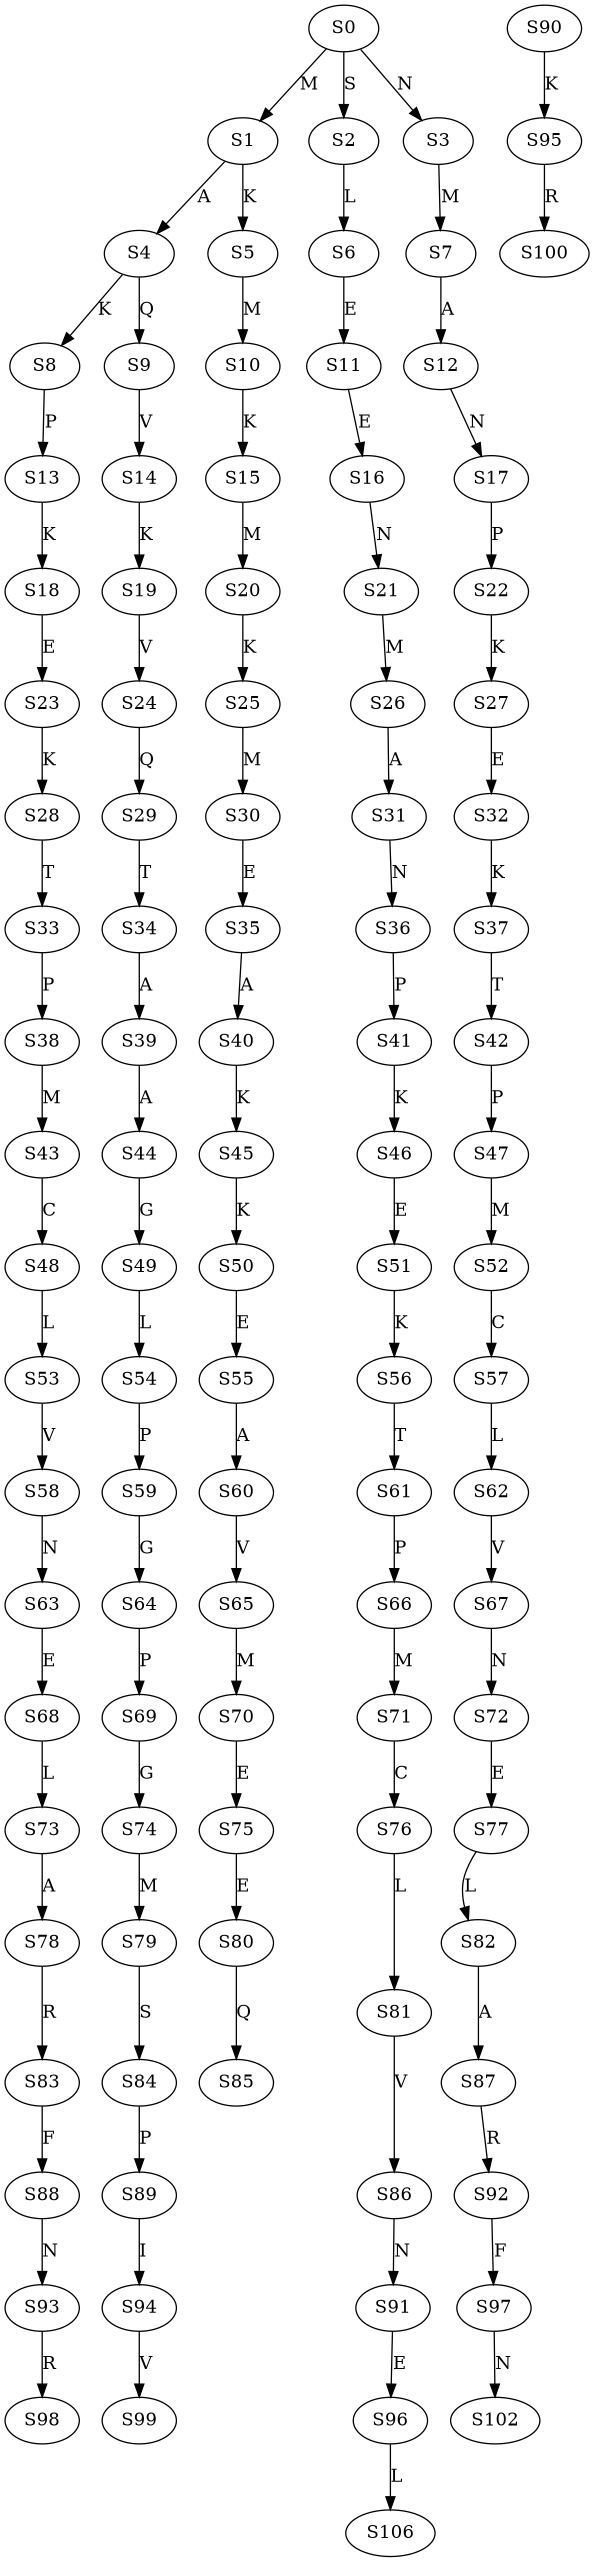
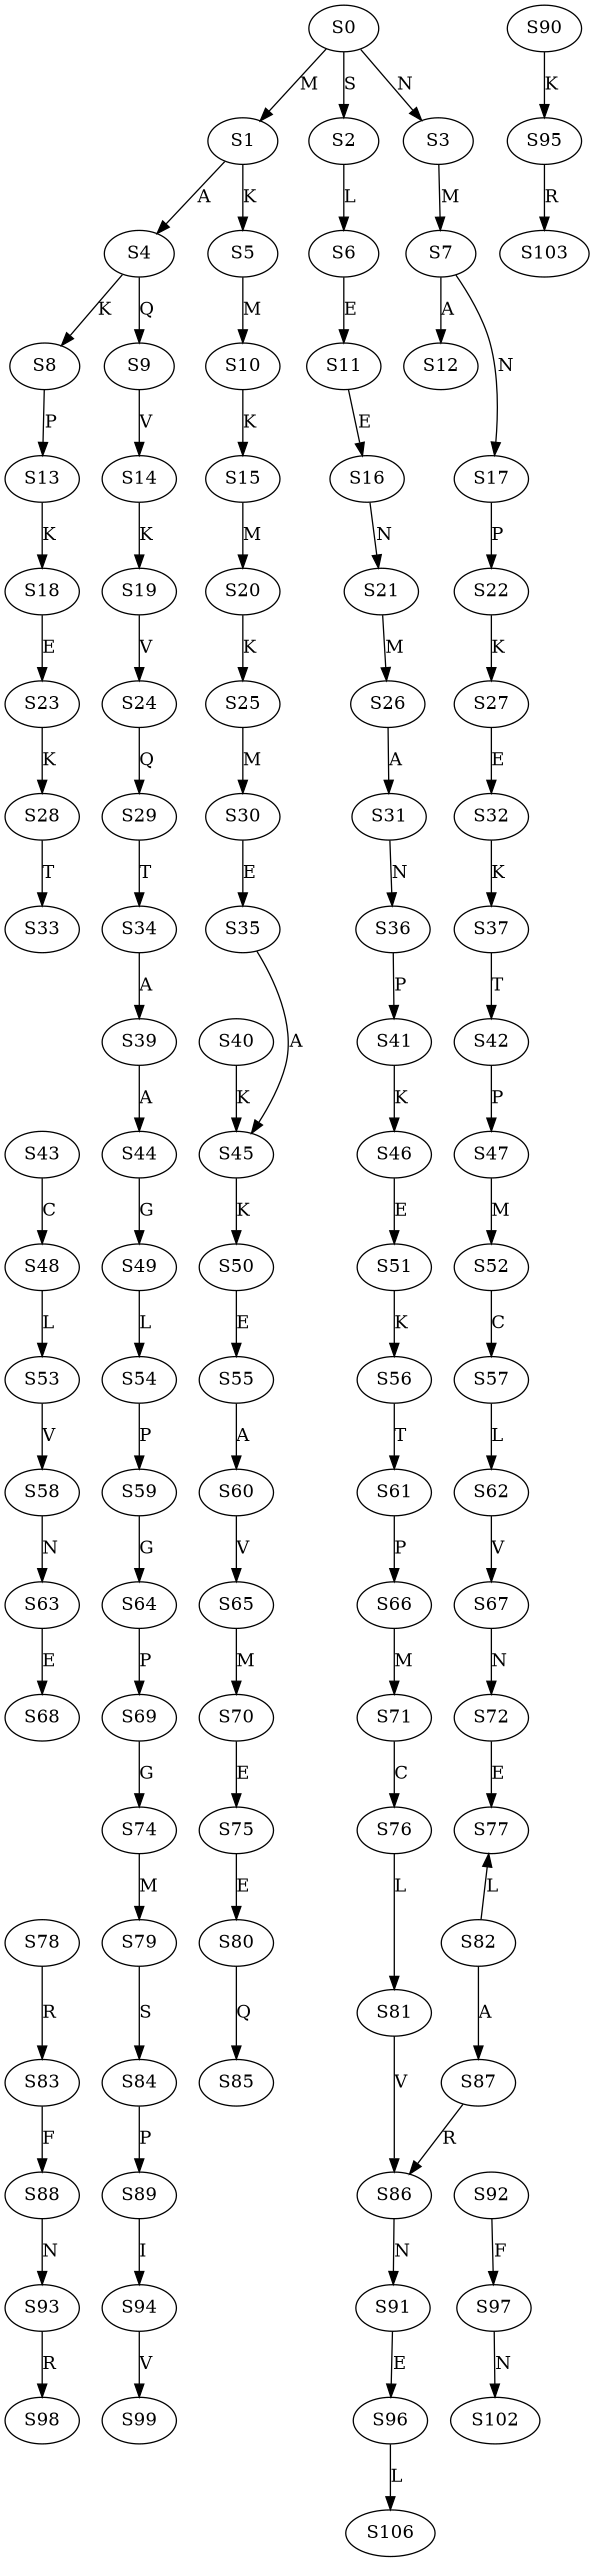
node "S100": label "S100" -> "S103"
edge "S12" -> "S17": now "S7" -> "S17"
edge "S35" -> "S40": now "S35" -> "S45"
node "S38": removed
node "S73": removed
edge "S77" -> "S82": reversed
edge "S87" -> "S92": now "S87" -> "S86"
